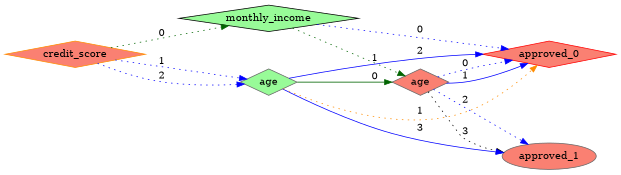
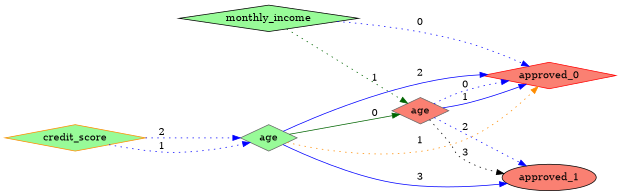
edge "credit_score" -> "monthly_income": removed, label "0"
node "credit_score": fillcolor salmon -> palegreen
node "approved_1": color gray40 -> black
